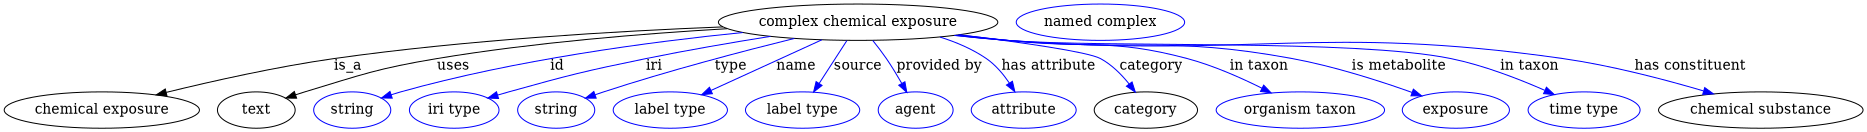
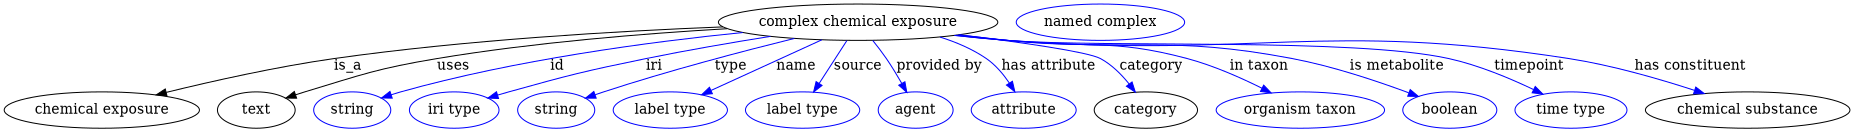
edge "complex chemical exposure" -> "time type": label "in taxon" -> "timepoint"
node "exposure": label "exposure" -> "boolean"
